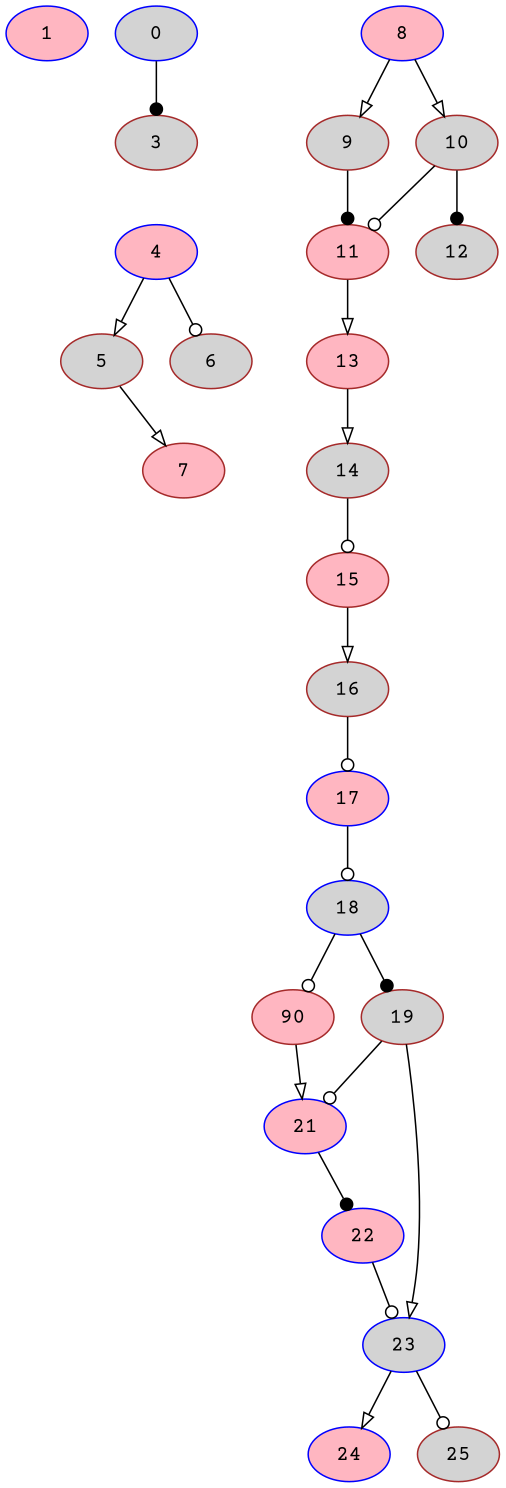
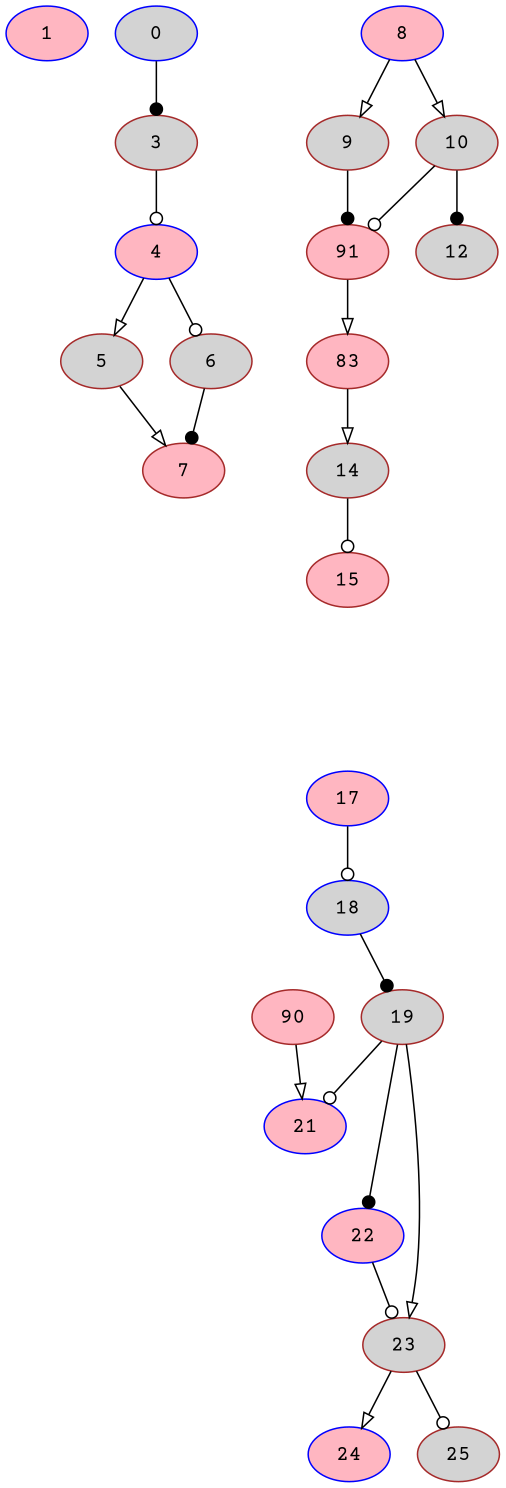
edge "3" -> "4": added
node "11": label "11" -> "91"
node "13": label "13" -> "83"
edge "6" -> "7": added
node "16": removed
edge "18" -> "90": removed
edge "21" -> "22": now "19" -> "22"
node "23": color blue -> brown
